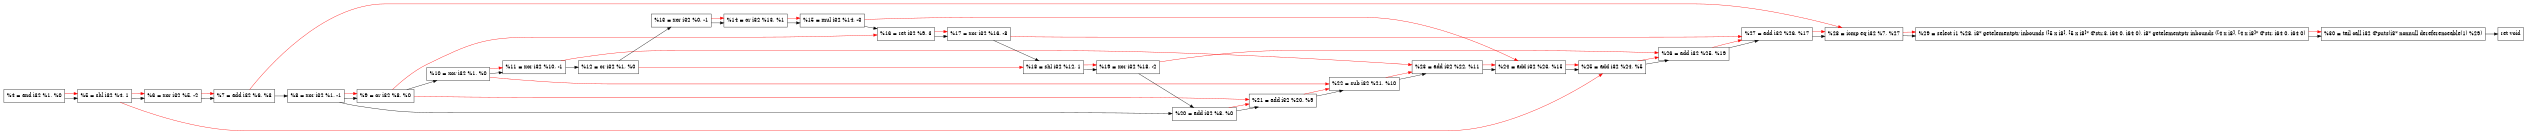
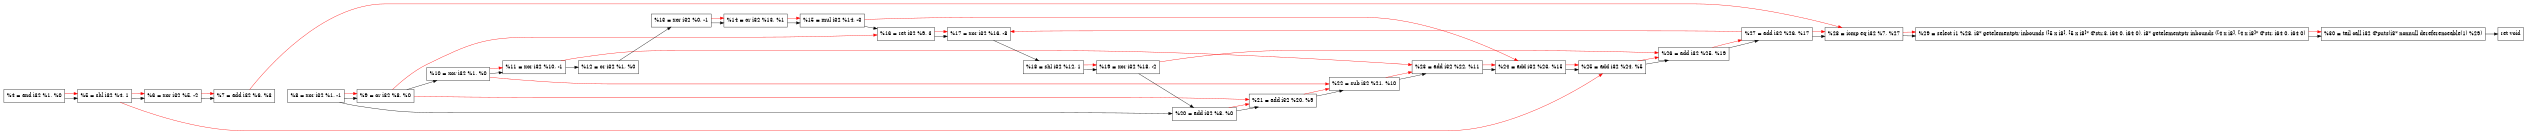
edge "%17 = xor i32 %16, -8" -> "%27 = add i32 %26, %17": reversed
edge "%12 = or i32 %1, %0" -> "%18 = shl i32 %12, 1": removed
edge "%7 = add i32 %6, %3" -> "%8 = xor i32 %1, -1": removed
